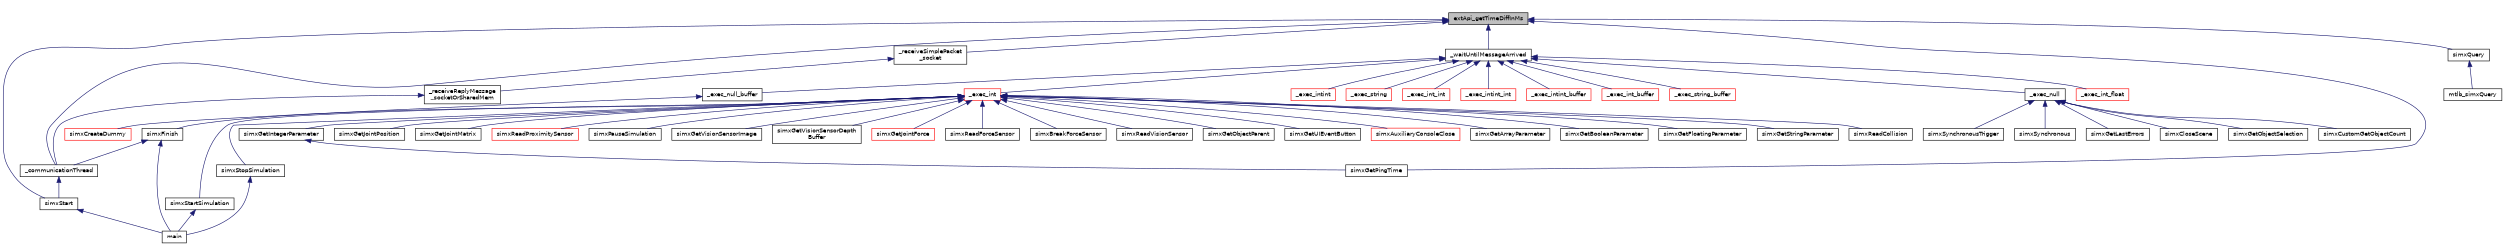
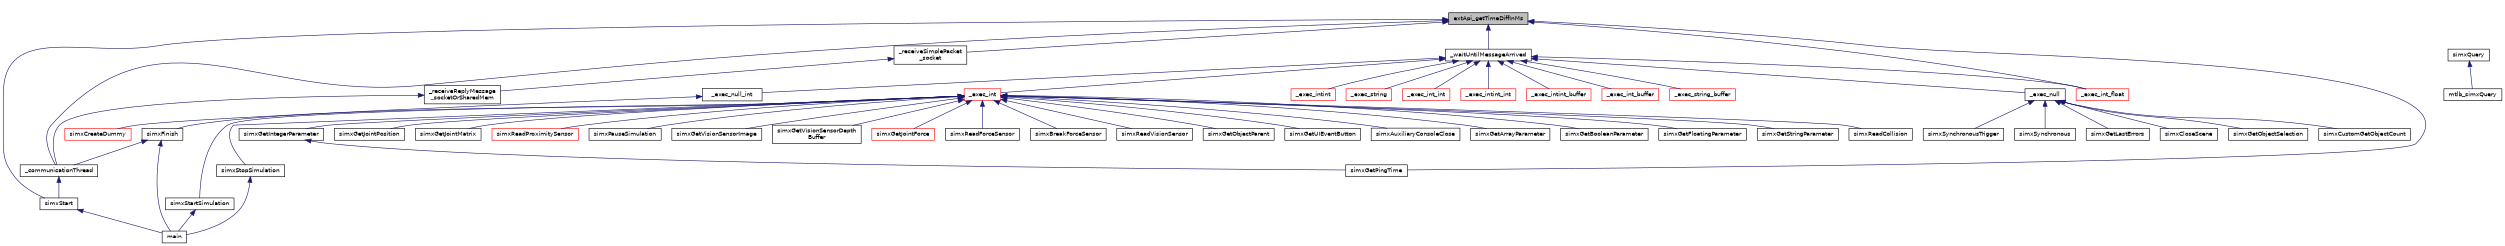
edge "simxQuery" -> "extApi_getTimeDiffInMs": now "_exec_int_float" -> "extApi_getTimeDiffInMs"
node "_exec_null_buffer": label "_exec_null_buffer" -> "_exec_null_int"
node "simxAuxiliaryConsoleClose": color red -> black
